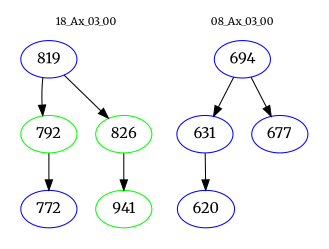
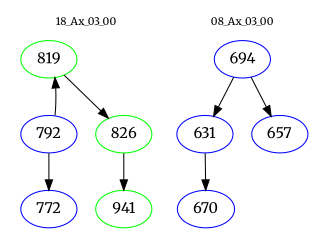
node "819": color blue -> green
edge "819" -> "792": reversed
node "792": color green -> blue
node "677": label "677" -> "657"
node "620": label "620" -> "670"
